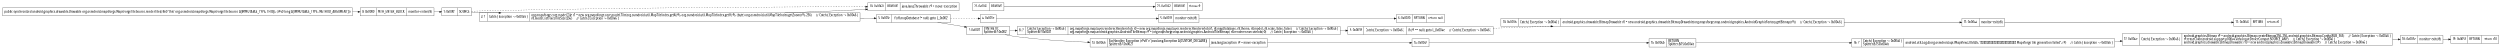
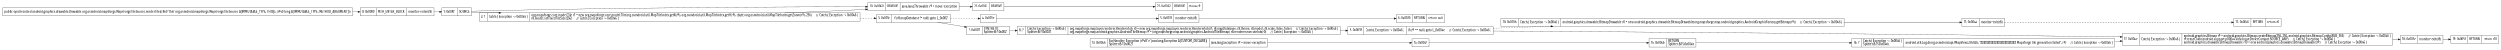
edge "20: 0x0060" -> "21: 0x0061": added
edge "1: 0x0001" -> "20: 0x0060": style dashed -> solid
edge "2: ?" -> "3: 0x001c": style solid -> dashed
edge "11: 0x0044" -> "12: 0x0045": style solid -> dashed
edge "9: 0x0039" -> "17: 0x004e": added
edge "7: 0x0021" -> "13: 0x0046": removed
